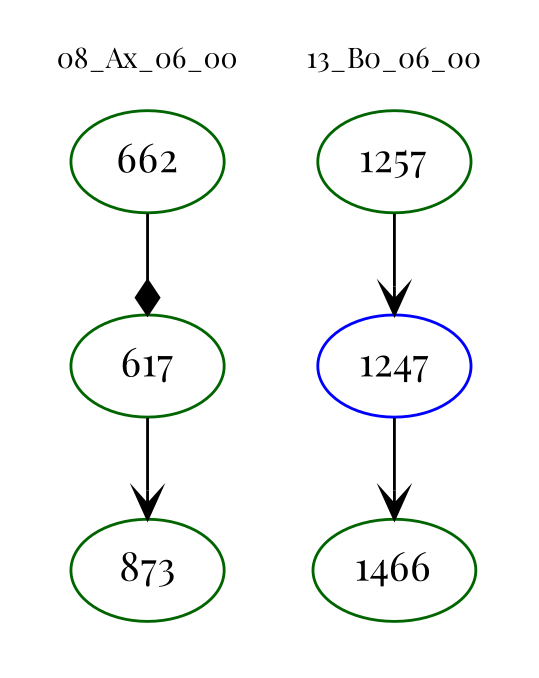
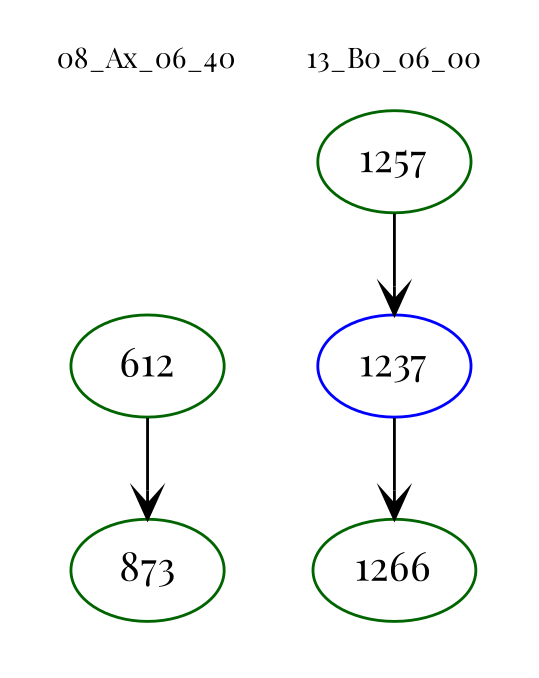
cluster "08_Ax_06_00": label "08_Ax_06_00" -> "08_Ax_06_40"
node "662": removed
node "617": label "617" -> "612"
node "1247": label "1247" -> "1237"
node "1466": label "1466" -> "1266"
